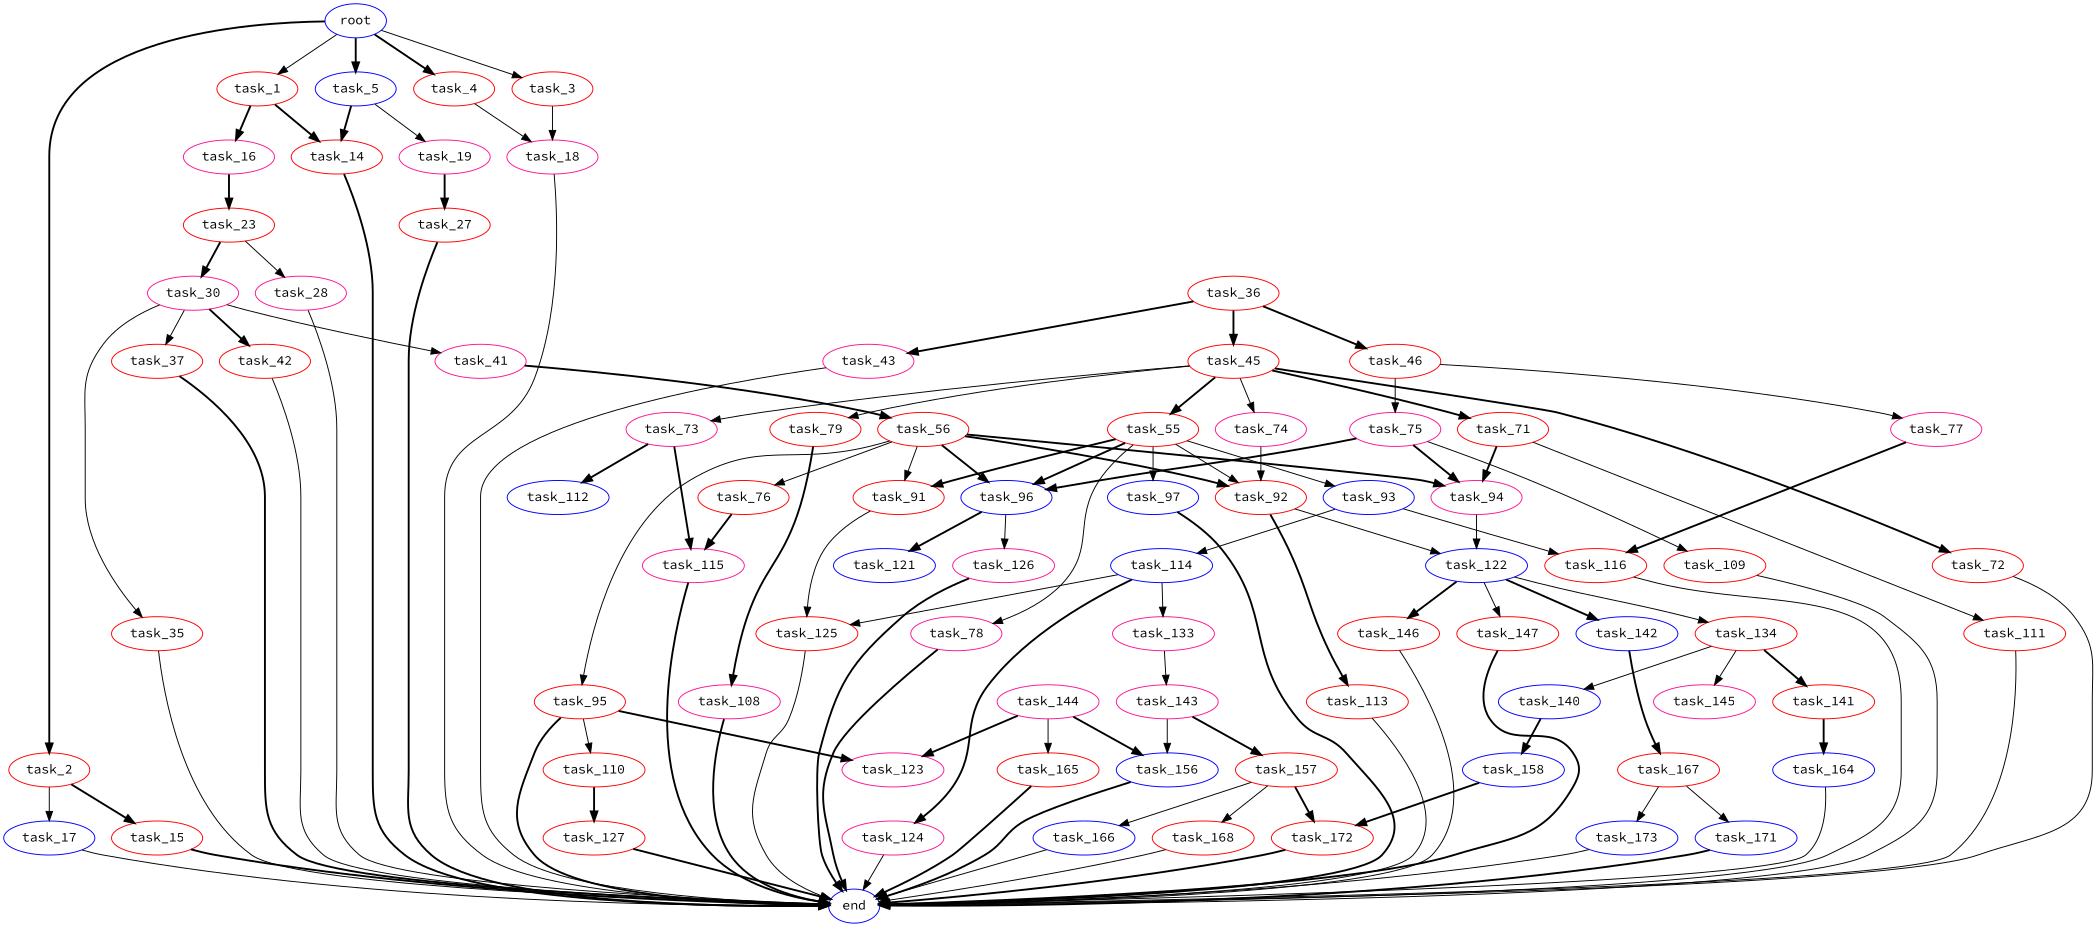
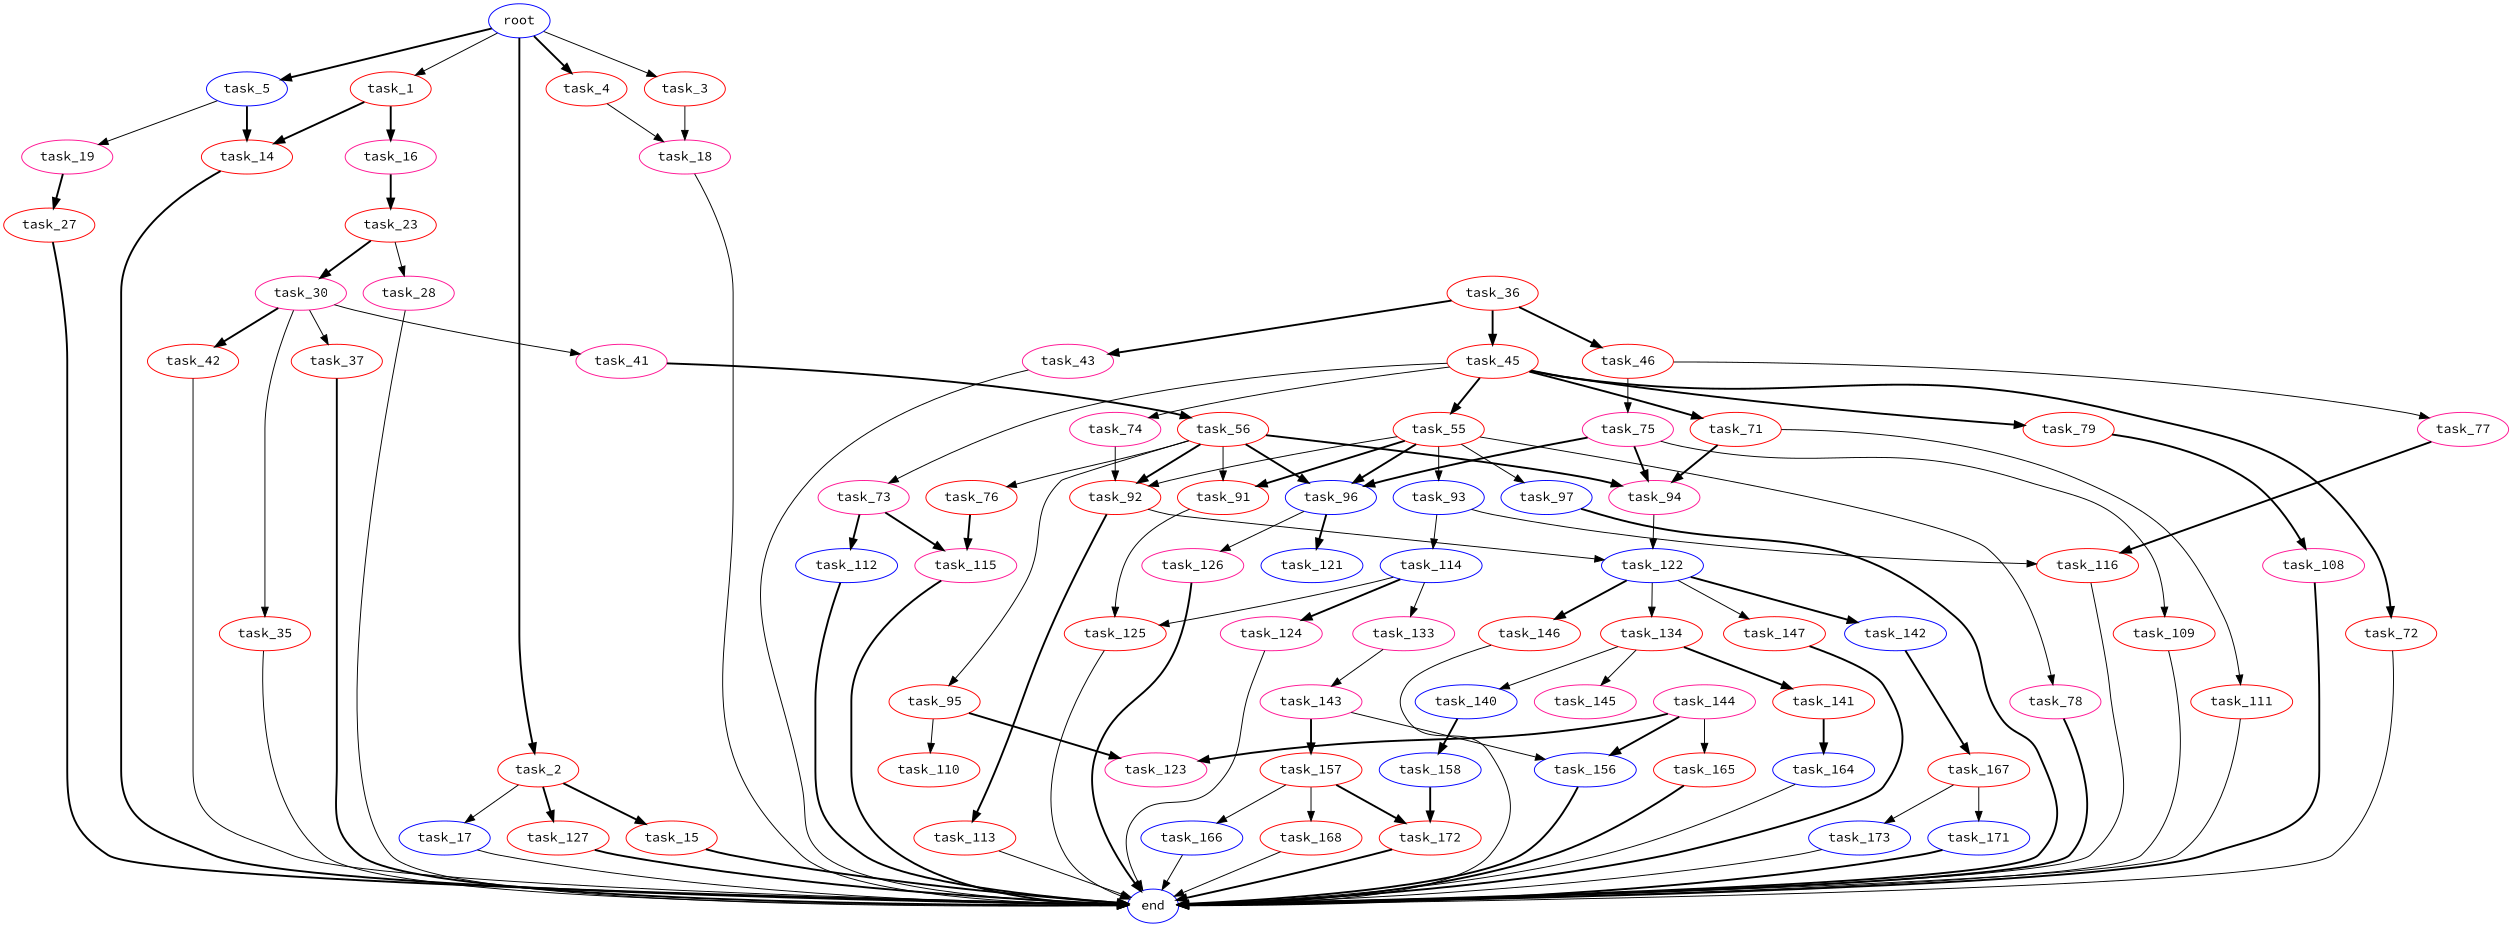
edge "task_45" -> "task_79": style solid -> bold
edge "task_110" -> "task_127": now "task_2" -> "task_127"
edge "task_95" -> "end": now "task_112" -> "end"
